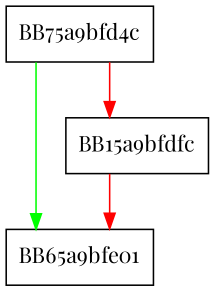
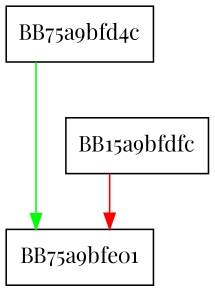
edge "BB75a9bfd4c" -> "BB15a9bfdfc": removed
node "BB65a9bfe01": label "BB65a9bfe01" -> "BB75a9bfe01"
